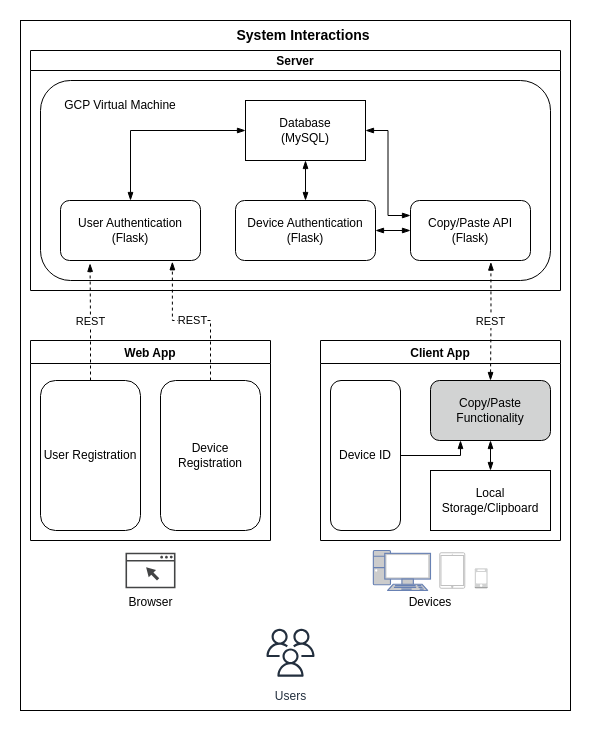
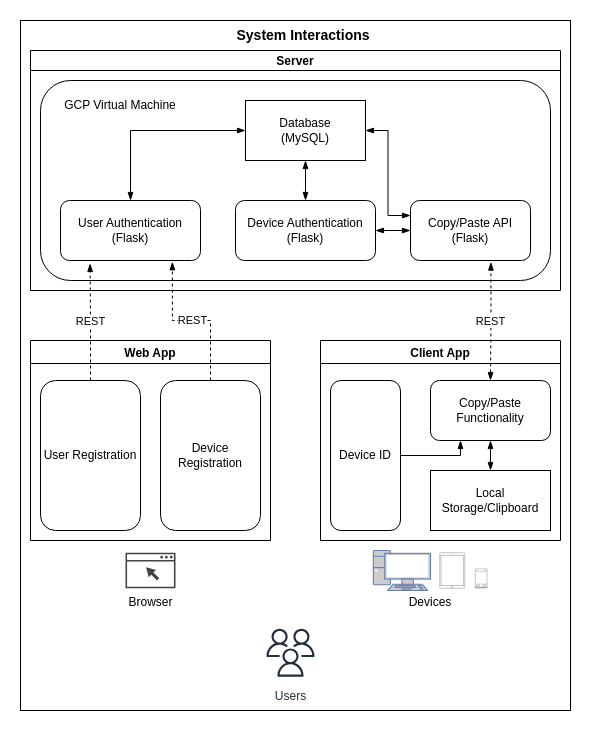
node "Copy/Paste Functionality": fillcolor #d2d3d3 -> #ffffff
